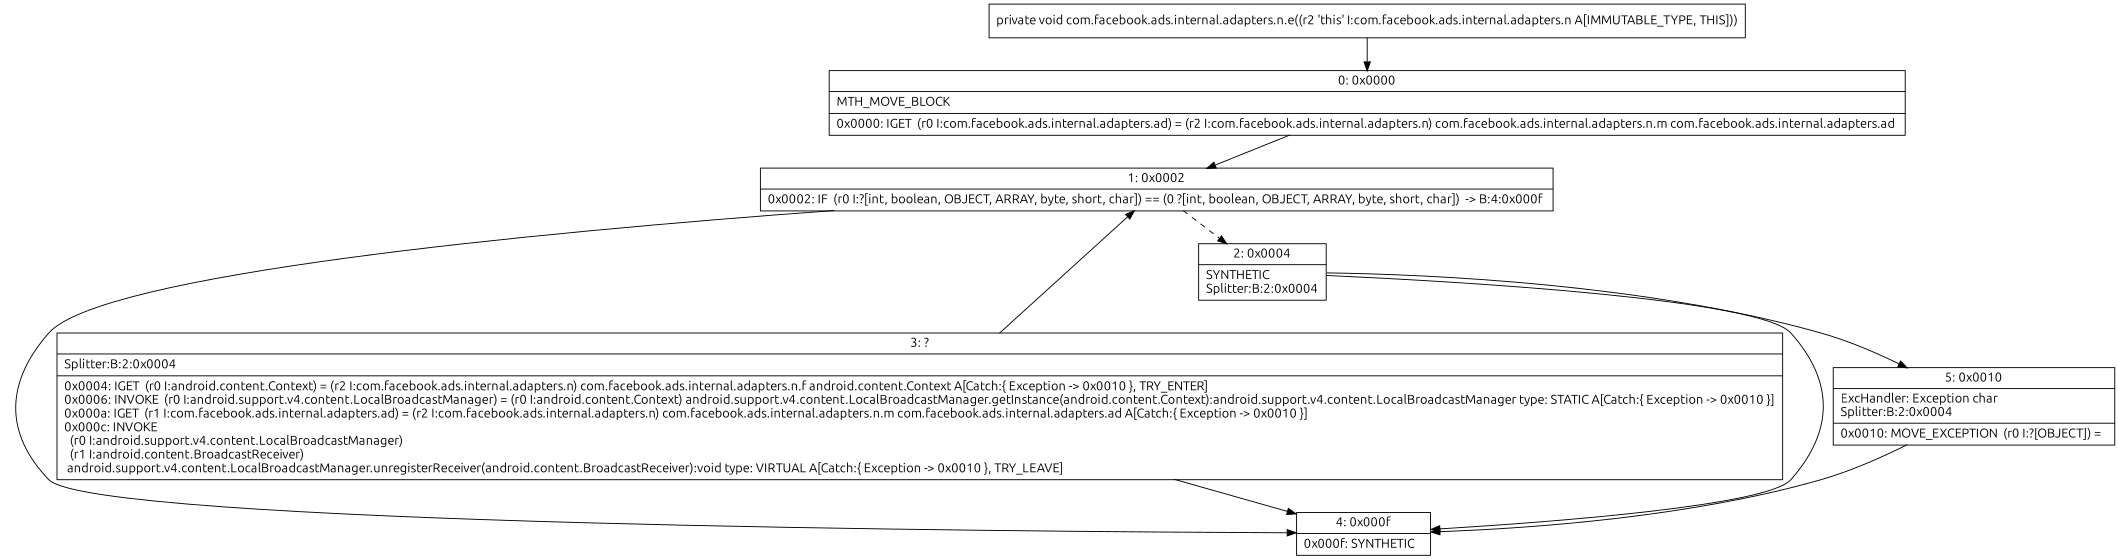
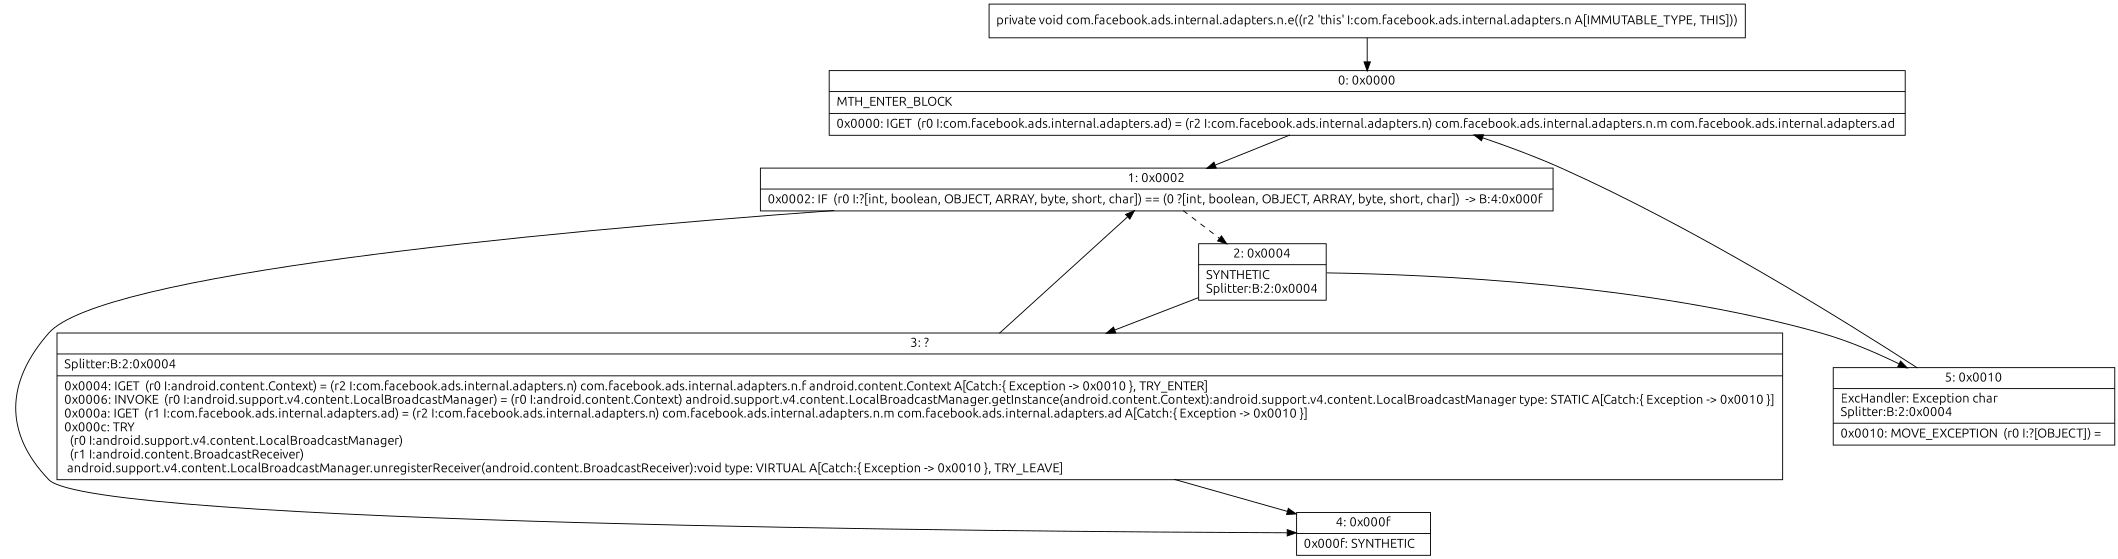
node "0: 0x0000": text "MTH_MOVE_BLOCK" -> "MTH_ENTER_BLOCK"
edge "2: 0x0004" -> "4: 0x000f": now "2: 0x0004" -> "3: ?"
node "3: ?": text "0x000c: INVOKE" -> "0x000c: TRY"
edge "5: 0x0010" -> "4: 0x000f": now "5: 0x0010" -> "0: 0x0000"
